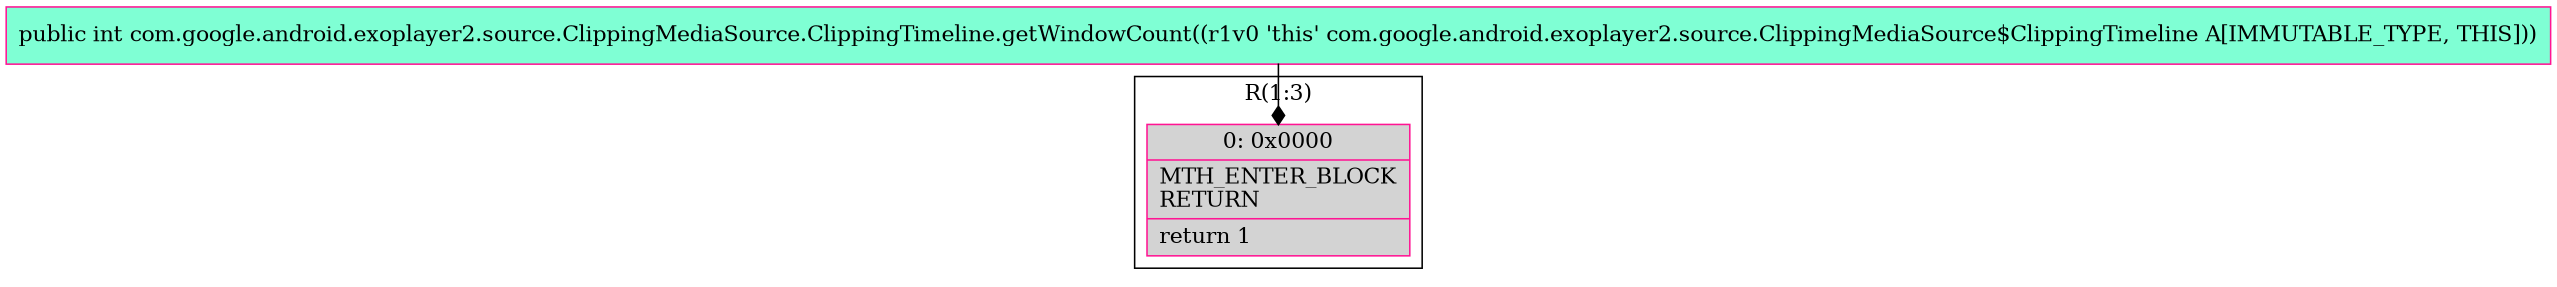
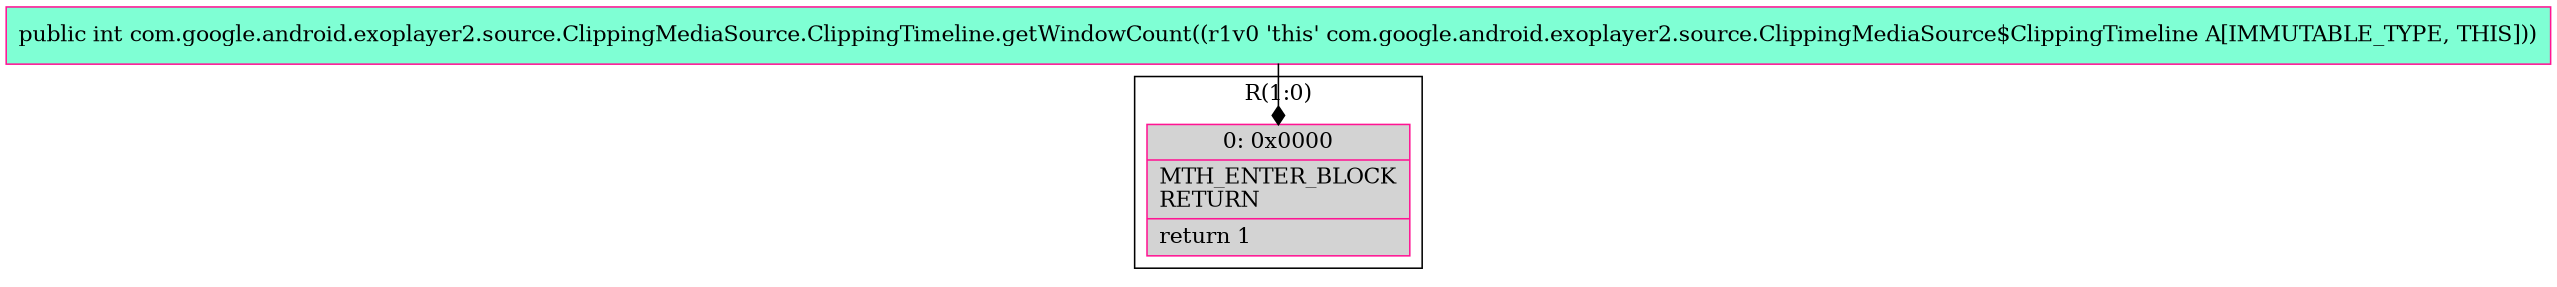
cluster "R(1:3)": label "R(1:3)" -> "R(1:0)"
